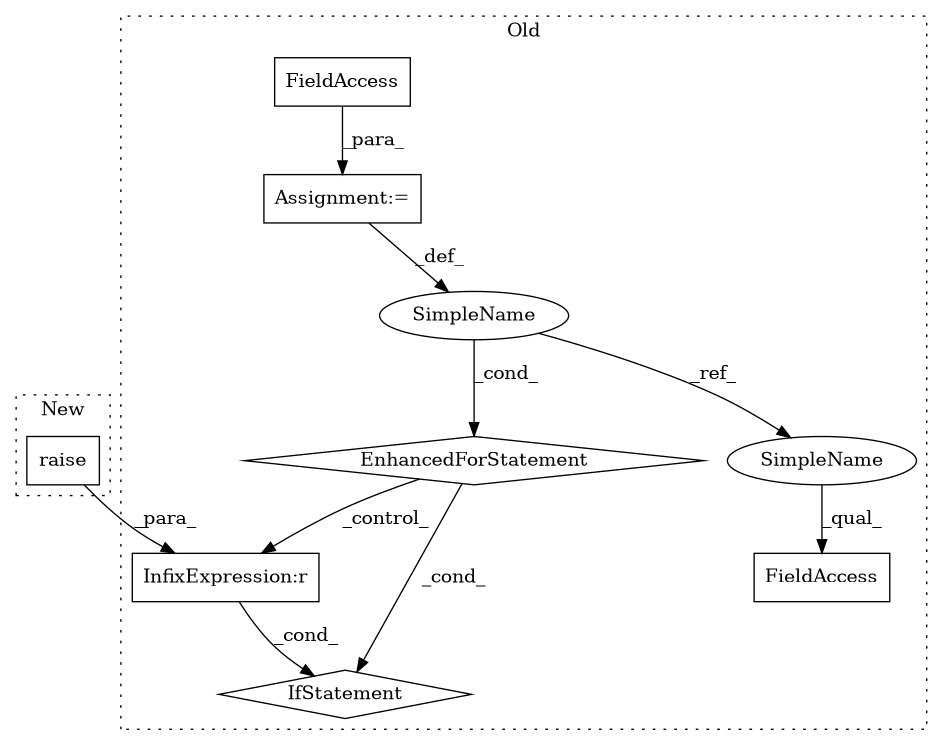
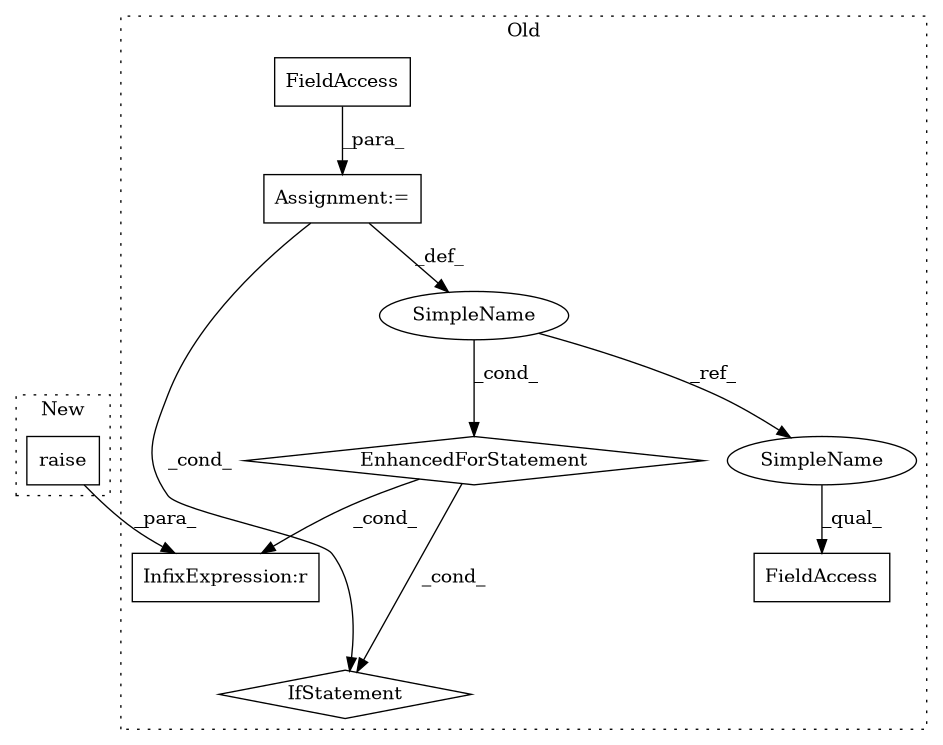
edge "EnhancedForStatement" -> "InfixExpression:r": label "_control_" -> "_cond_"
edge "InfixExpression:r" -> "IfStatement": now "Assignment:=" -> "IfStatement"
